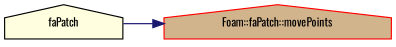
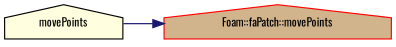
node "faPatch": label "faPatch" -> "movePoints"
